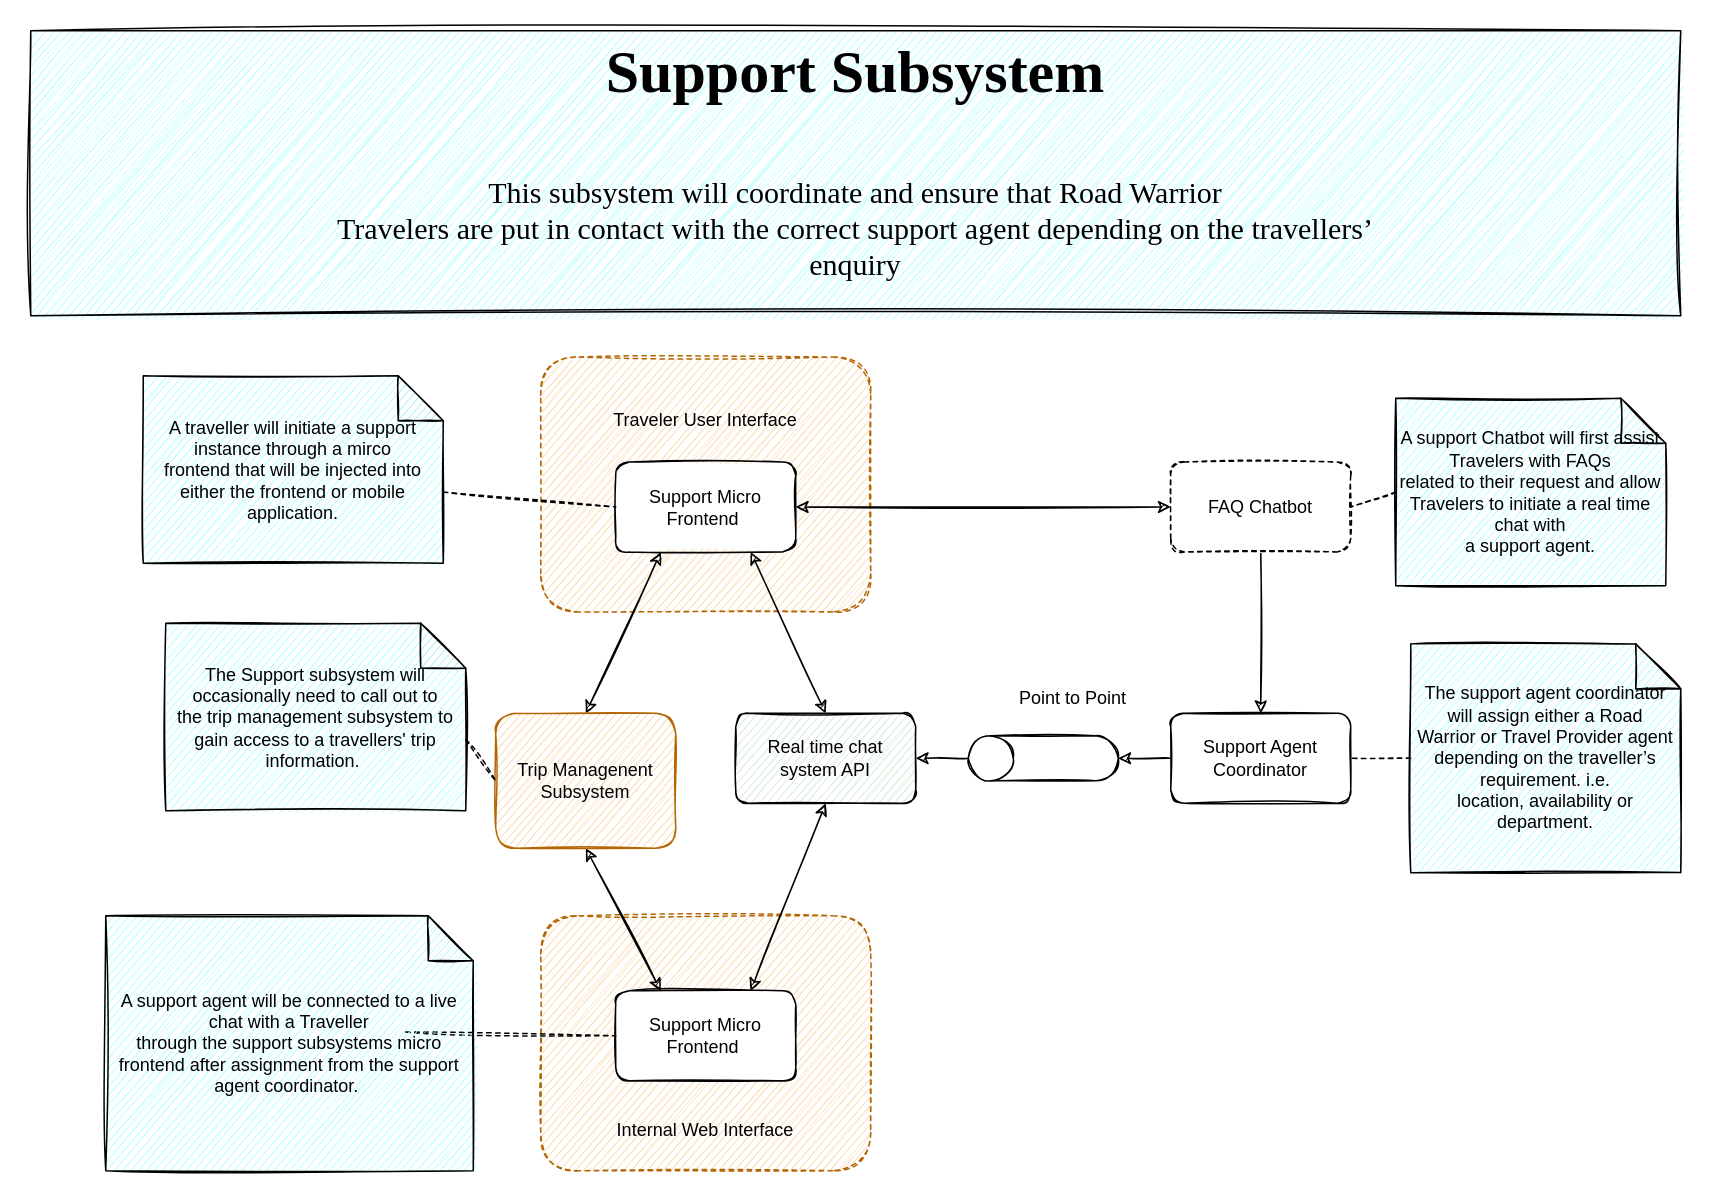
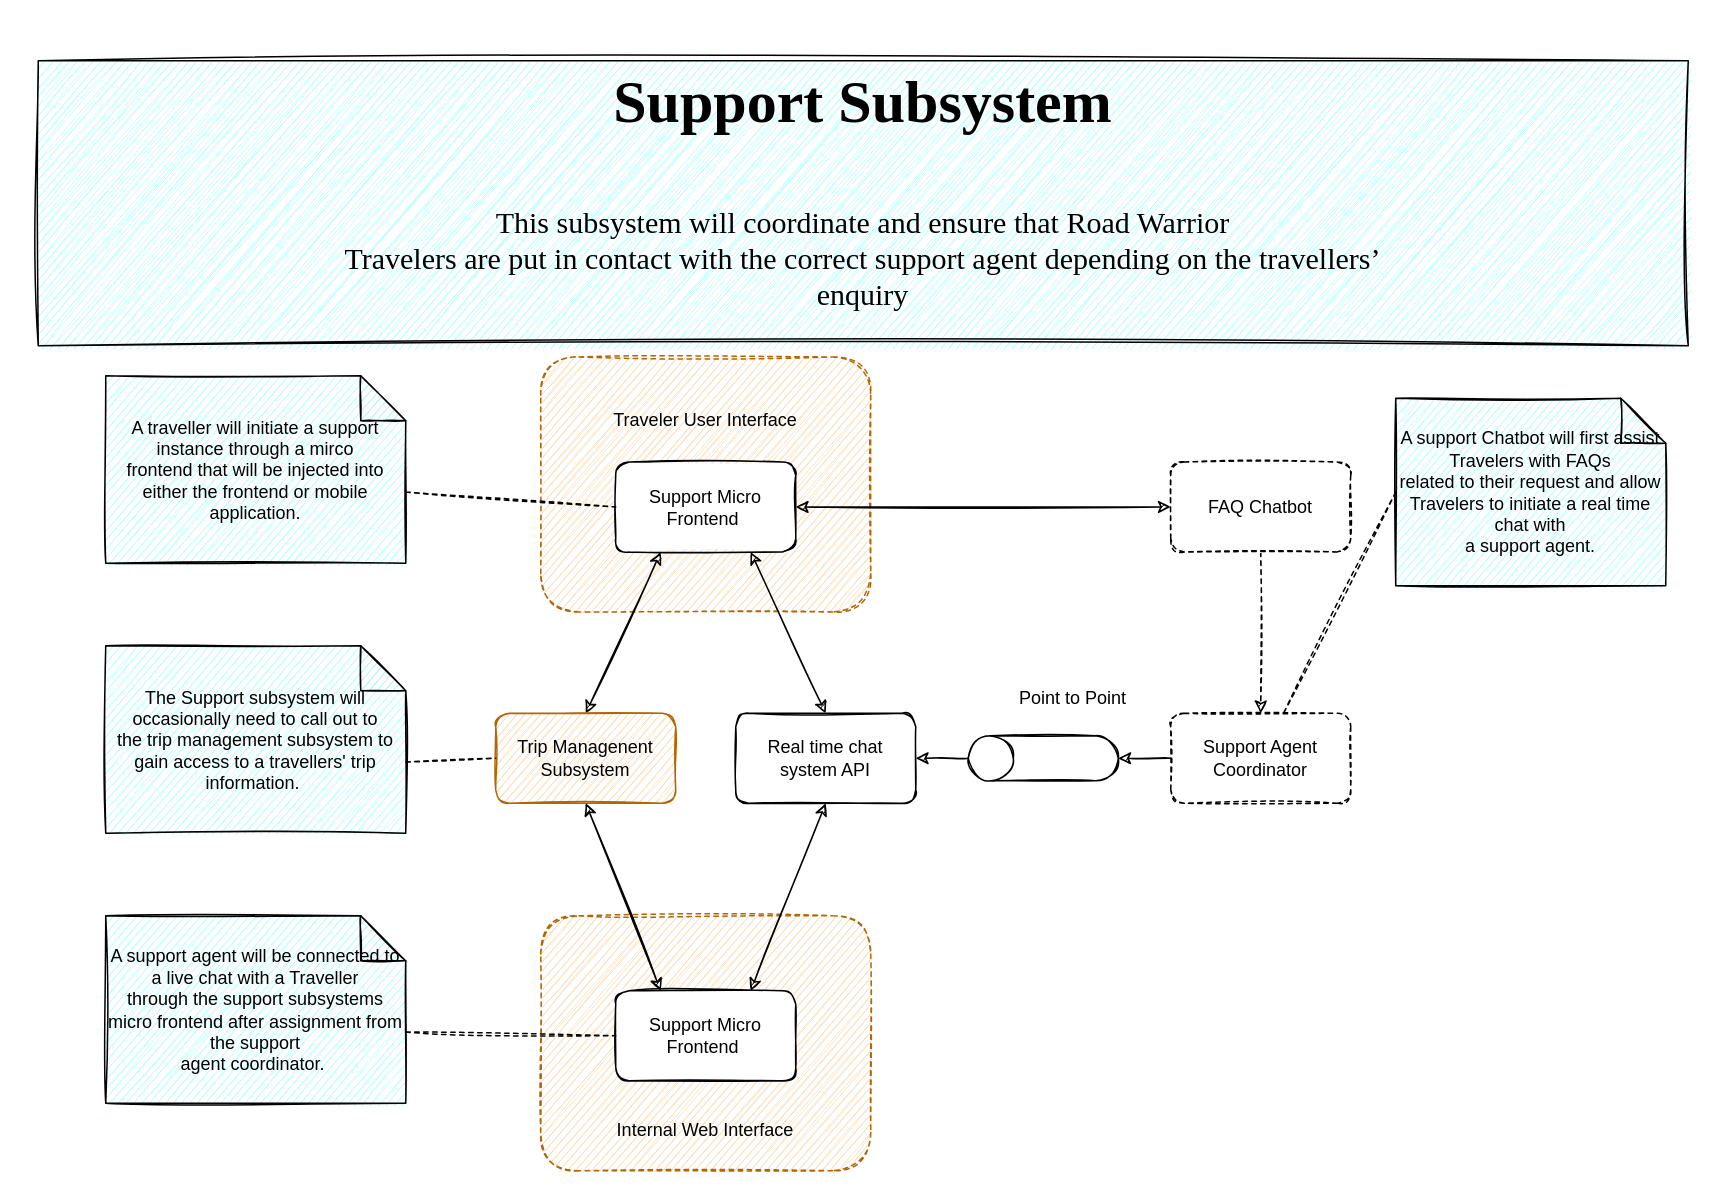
node "Support Subsystem This subsystem will coordinate and ensure that Road Warrior Travelers are put in contact with the correct support agent depending on the travellers’ enquiry": moved (856, 173) -> (863, 203)
node "A traveller will initiate a support instance through a mirco frontend that will be injected into either the frontend or mobile application.": moved (293, 470) -> (256, 470)
edge "A support Chatbot will first assist Travelers with FAQs related to their request and allow Travelers to initiate a real time chat with a support agent." -- "FAQ Chatbot": now "A support Chatbot will first assist Travelers with FAQs related to their request and allow Travelers to initiate a real time chat with a support agent." -- "Support Agent Coordinator"
edge "FAQ Chatbot" -> "Support Agent Coordinator": style solid -> dashed
node "The Support subsystem will occasionally need to call out to the trip management subsystem to gain access to a travellers' trip information.": moved (316, 717) -> (256, 740)
node "Real time chat system API": fillcolor #d5e8d4 -> #ffffff
node "Support Agent Coordinator": style solid -> dashed
edge "Support Agent Coordinator" -- "The support agent coordinator will assign either a Road Warrior or Travel Provider agent depending on the traveller’s requirement. i.e. location, availability or department.": removed
node "The support agent coordinator will assign either a Road Warrior or Travel Provider agent depending on the traveller’s requirement. i.e. location, availability or department.": removed
node "Trip Managenent Subsystem": size 180x135 -> 180x90
node "A support agent will be connected to a live chat with a Traveller through the support subsystems micro frontend after assignment from the support agent coordinator.": size 368x255 -> 300x188
